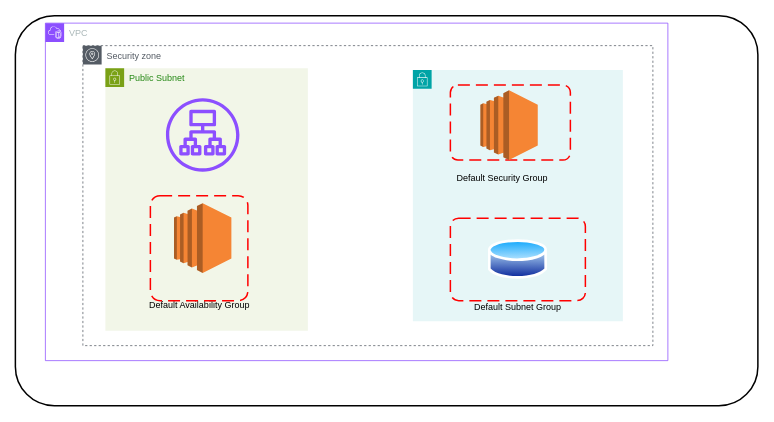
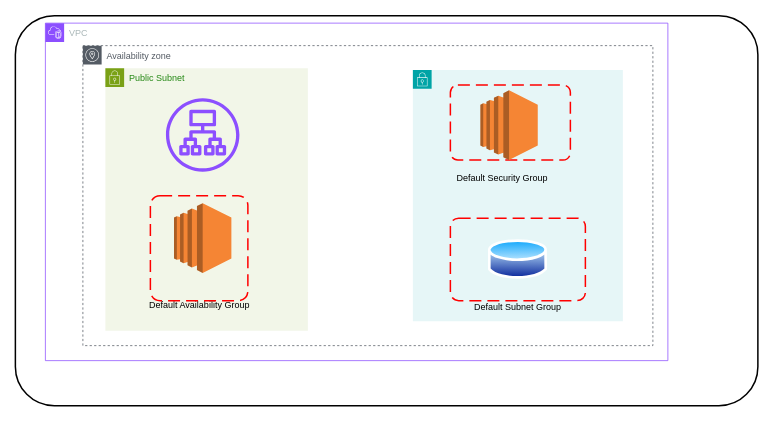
node "Security zone": label "Security zone" -> "Availability zone"
